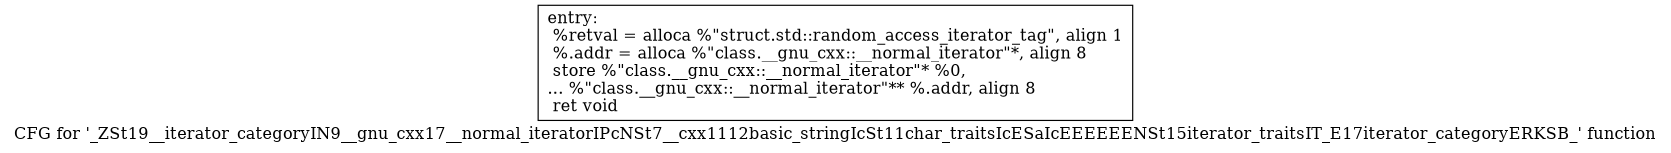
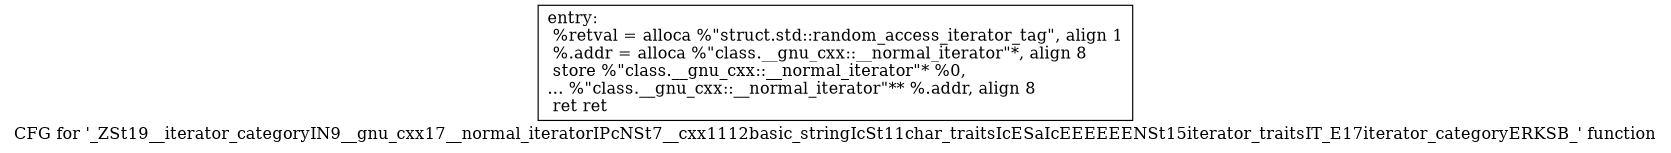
node "entry:": text "ret void" -> "ret ret"
